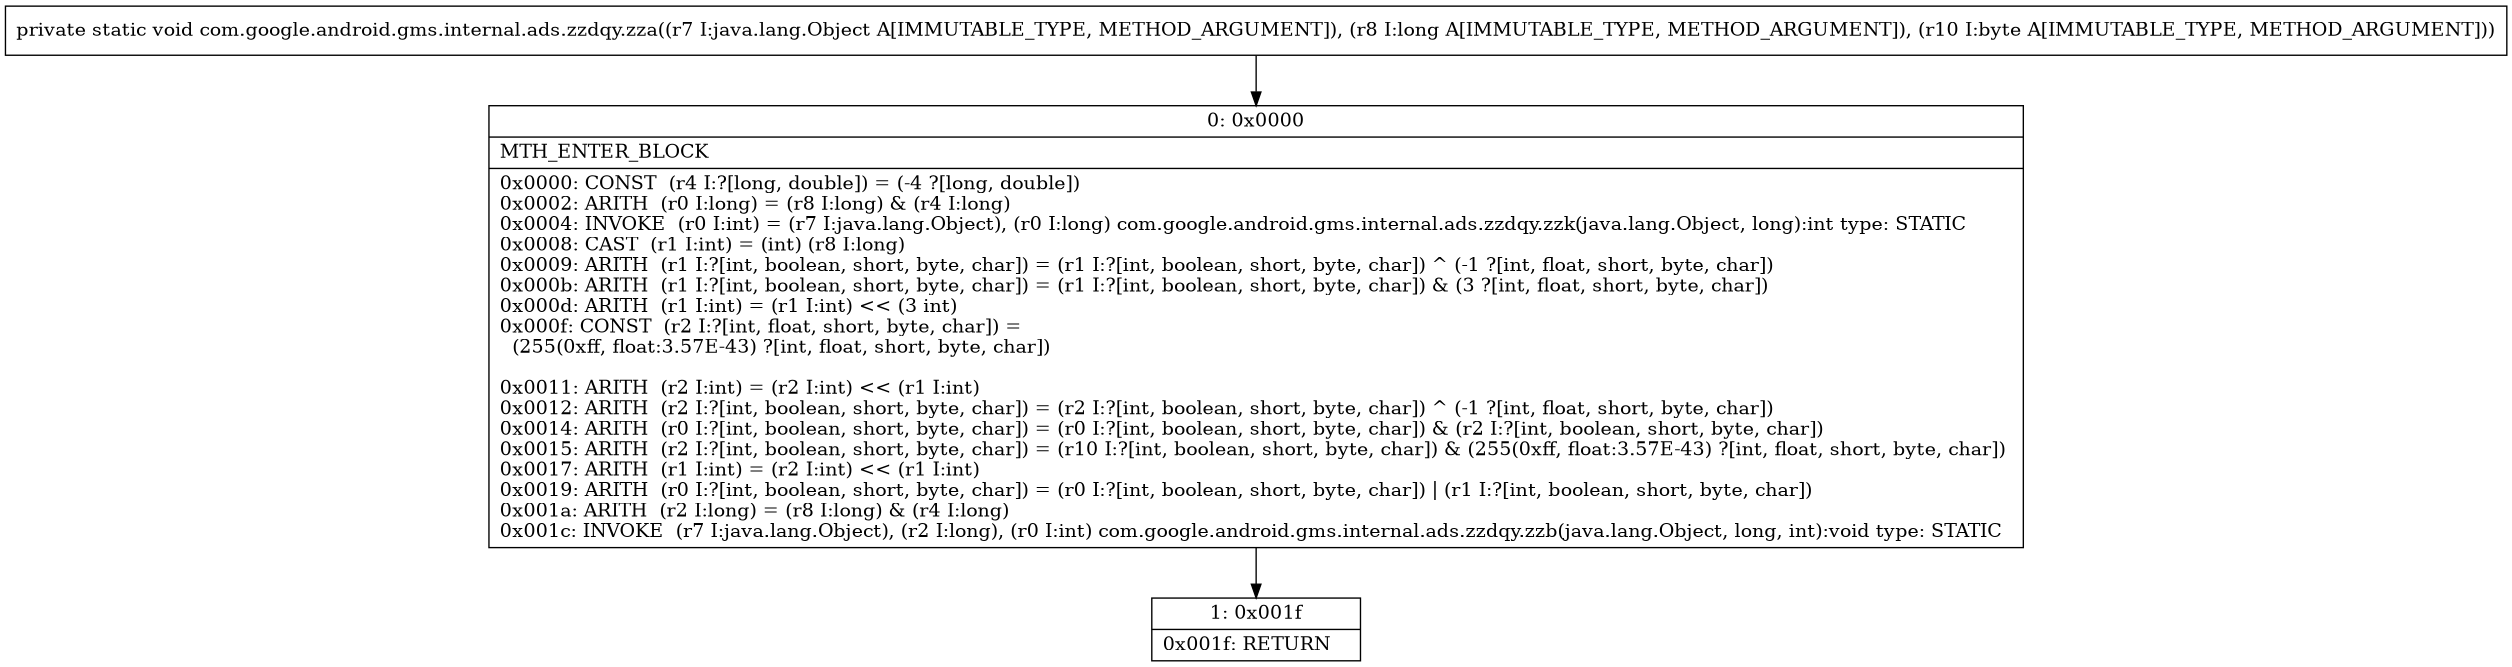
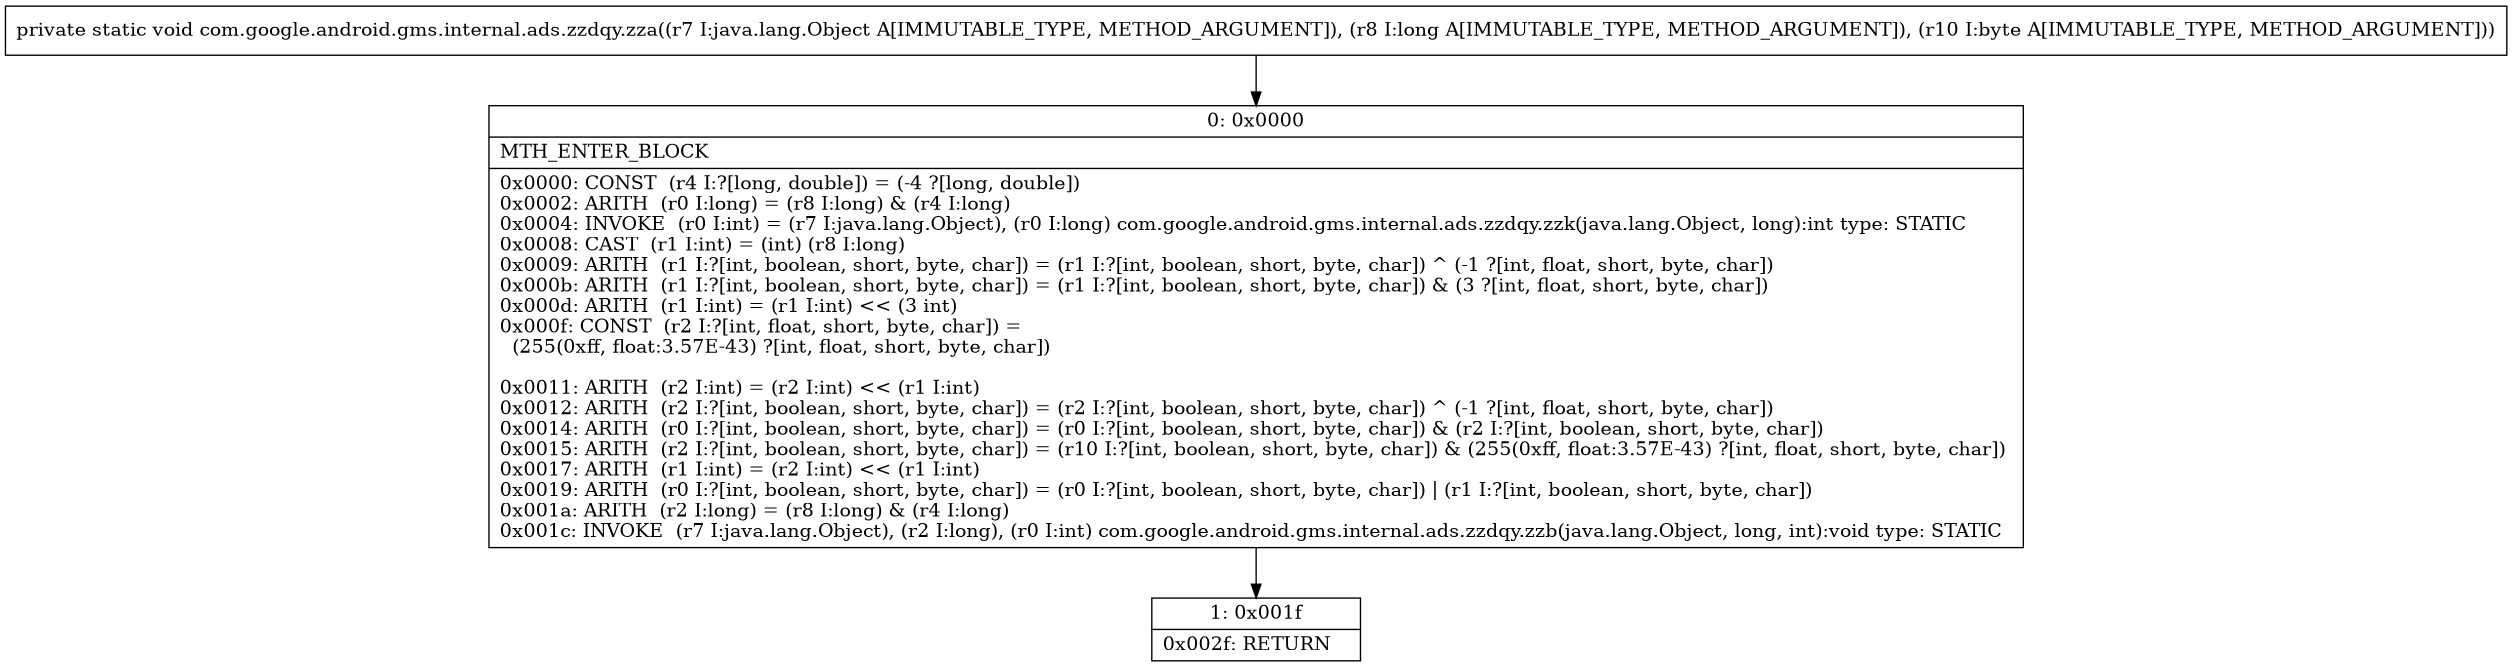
node "1: 0x001f": text "0x001f: RETURN" -> "0x002f: RETURN"
